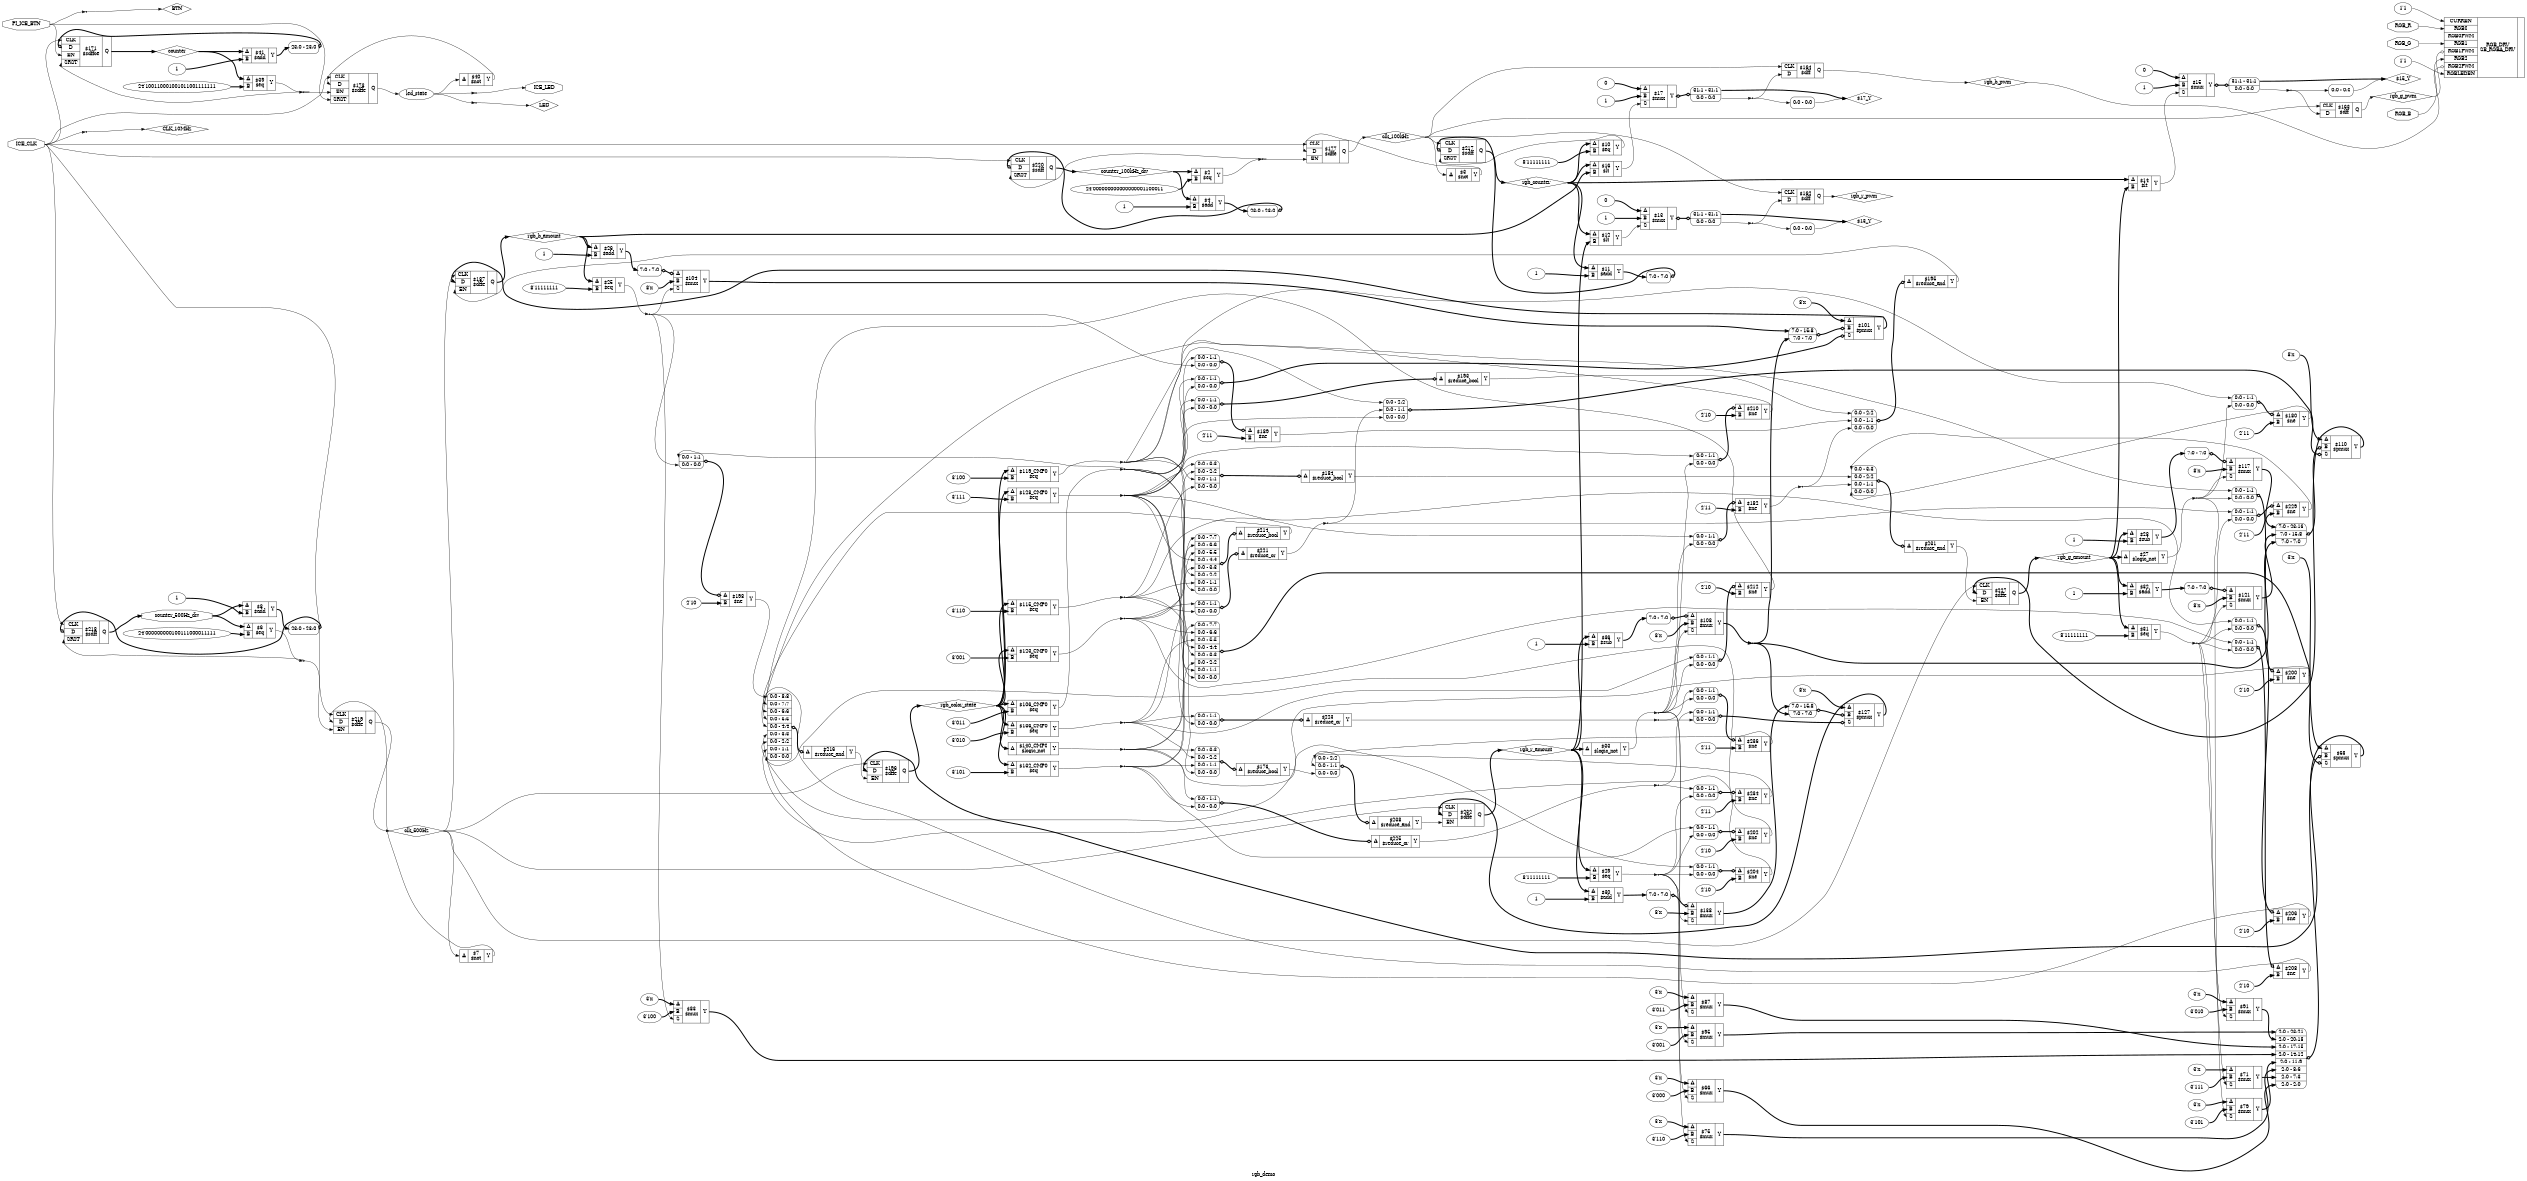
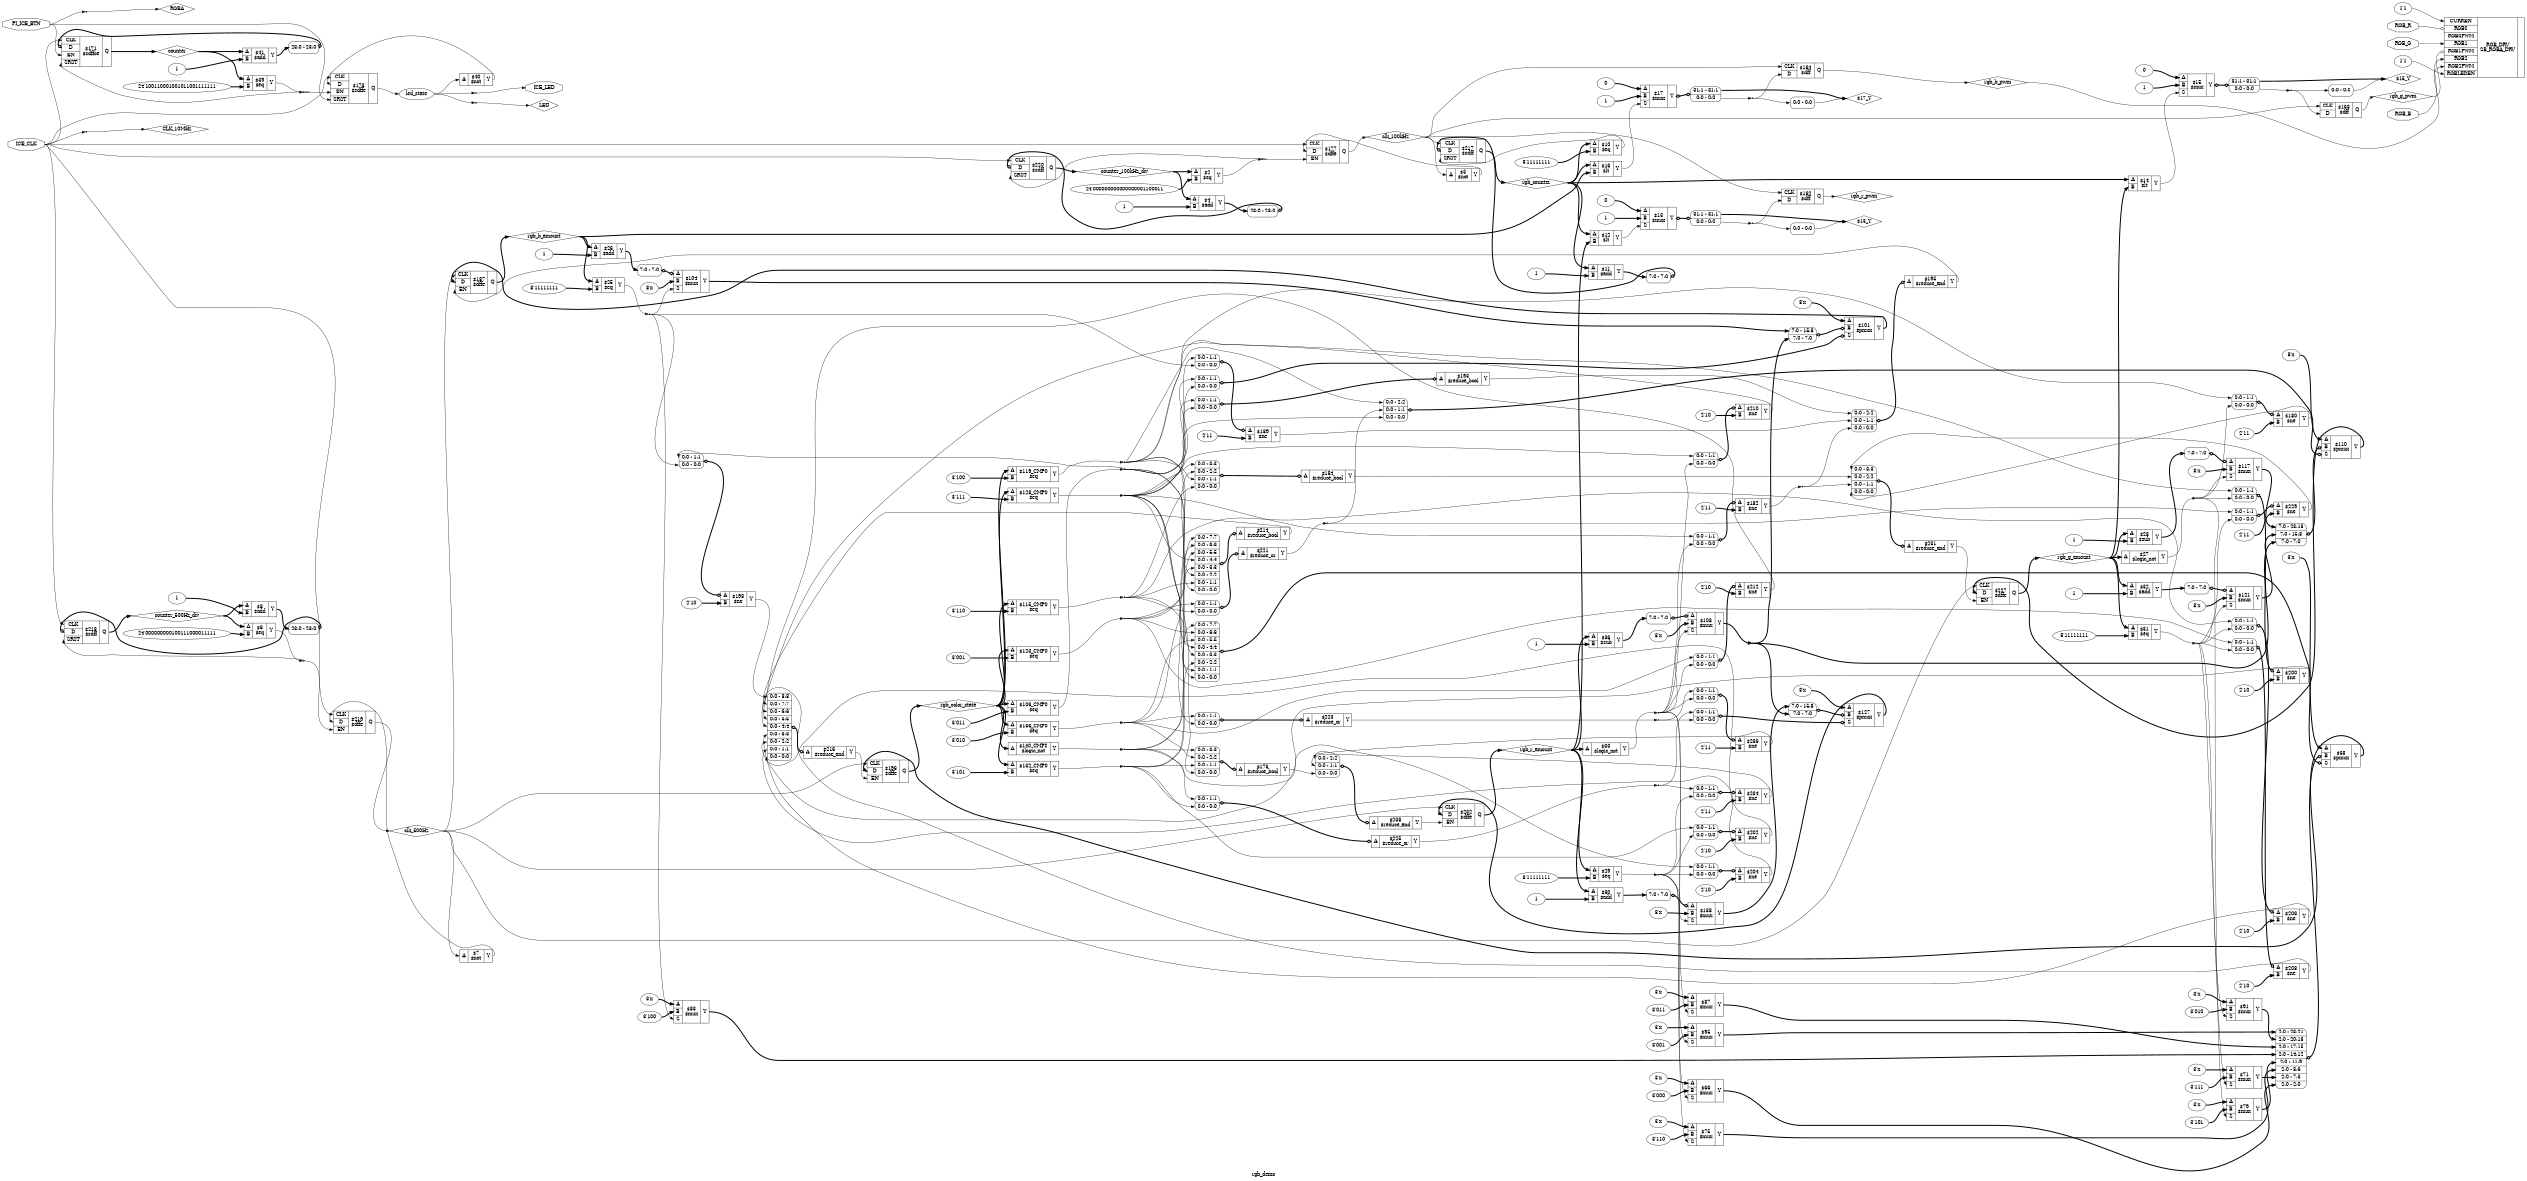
node "BTN": label "BTN" -> "RGBA"
edge "RGB_R" -> "CURREN": arrowhead normal -> odiamond
edge "rgb_b_pwm" -> "CURREN": arrowhead odiamond -> normal
node "counter_500Hz_div": shape octagon -> diamond
